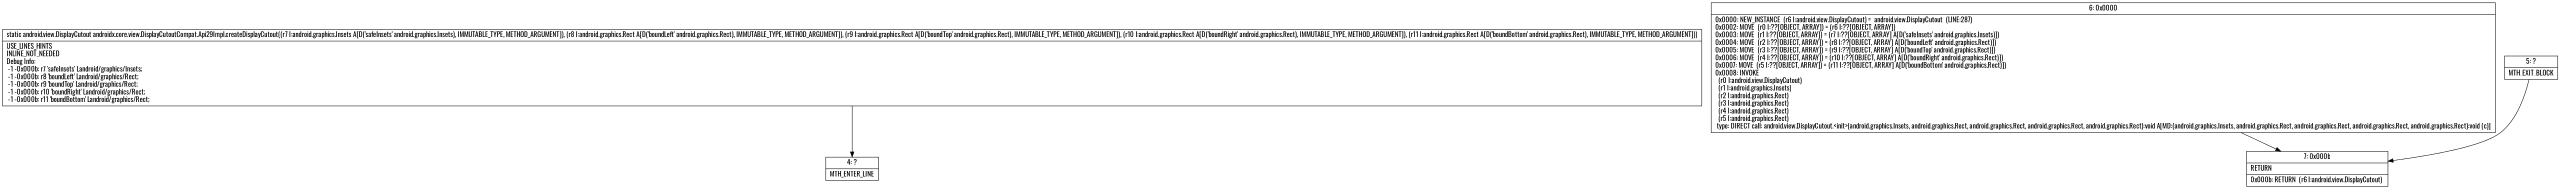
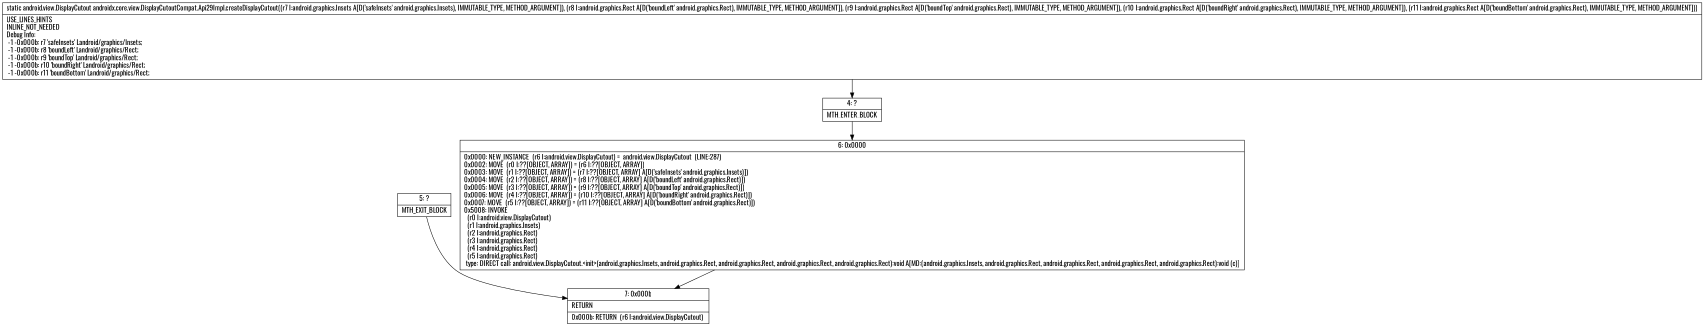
node "6: 0x0000": text "0x0008: INVOKE" -> "0x5008: INVOKE"
edge "4: ?" -> "6: 0x0000": added
node "4: ?": text "MTH_ENTER_LINE" -> "MTH_ENTER_BLOCK"
